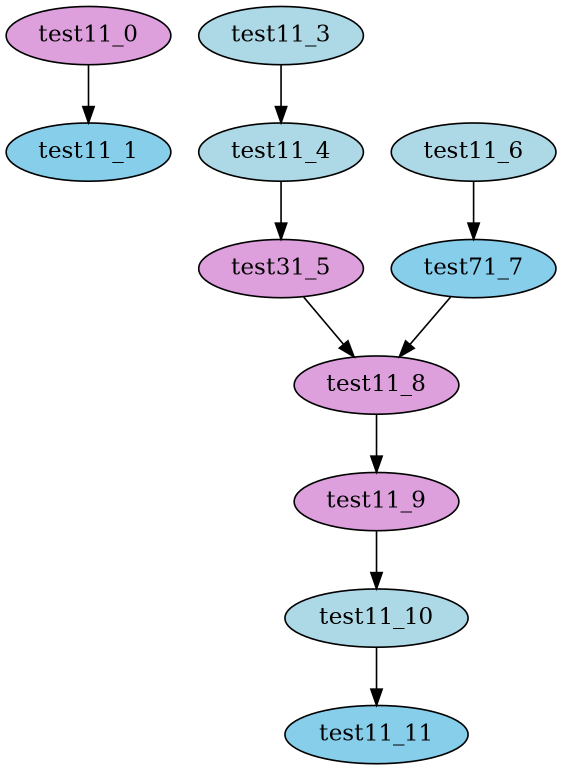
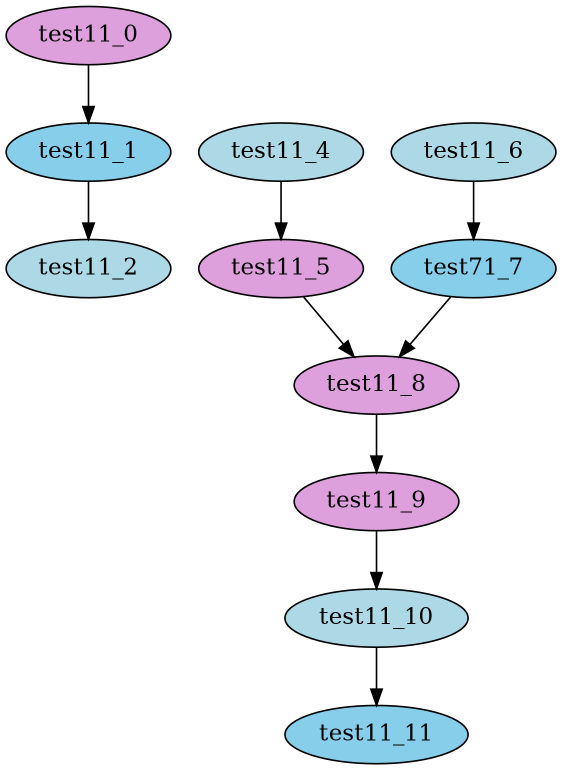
node "test11_3": removed
node "test11_2": added
node "test31_5": label "test31_5" -> "test11_5"
